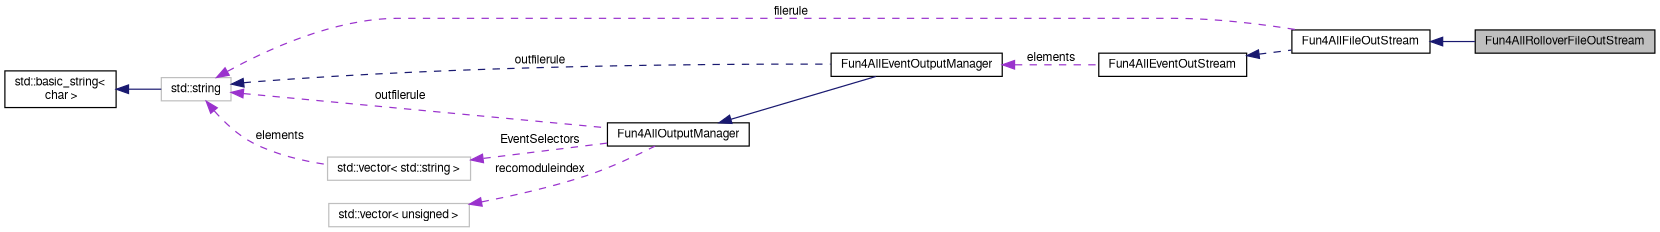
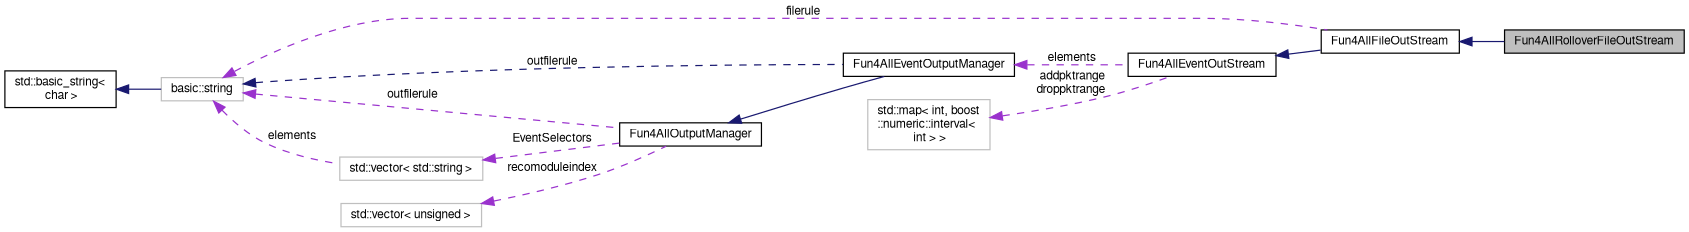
edge "Fun4AllFileOutStream" -> "Fun4AllEventOutStream": style dashed -> solid
node "std::string": label "std::string" -> "basic::string"
node "std::map< int, boost ::numeric::interval< int > >": added
